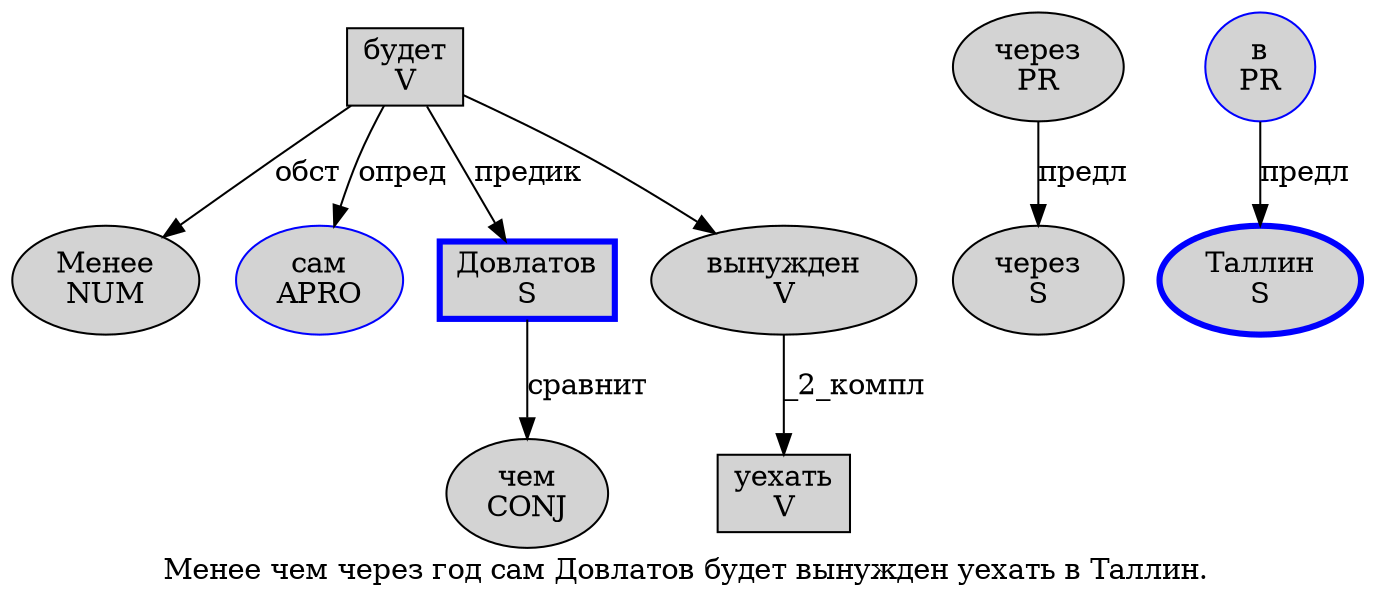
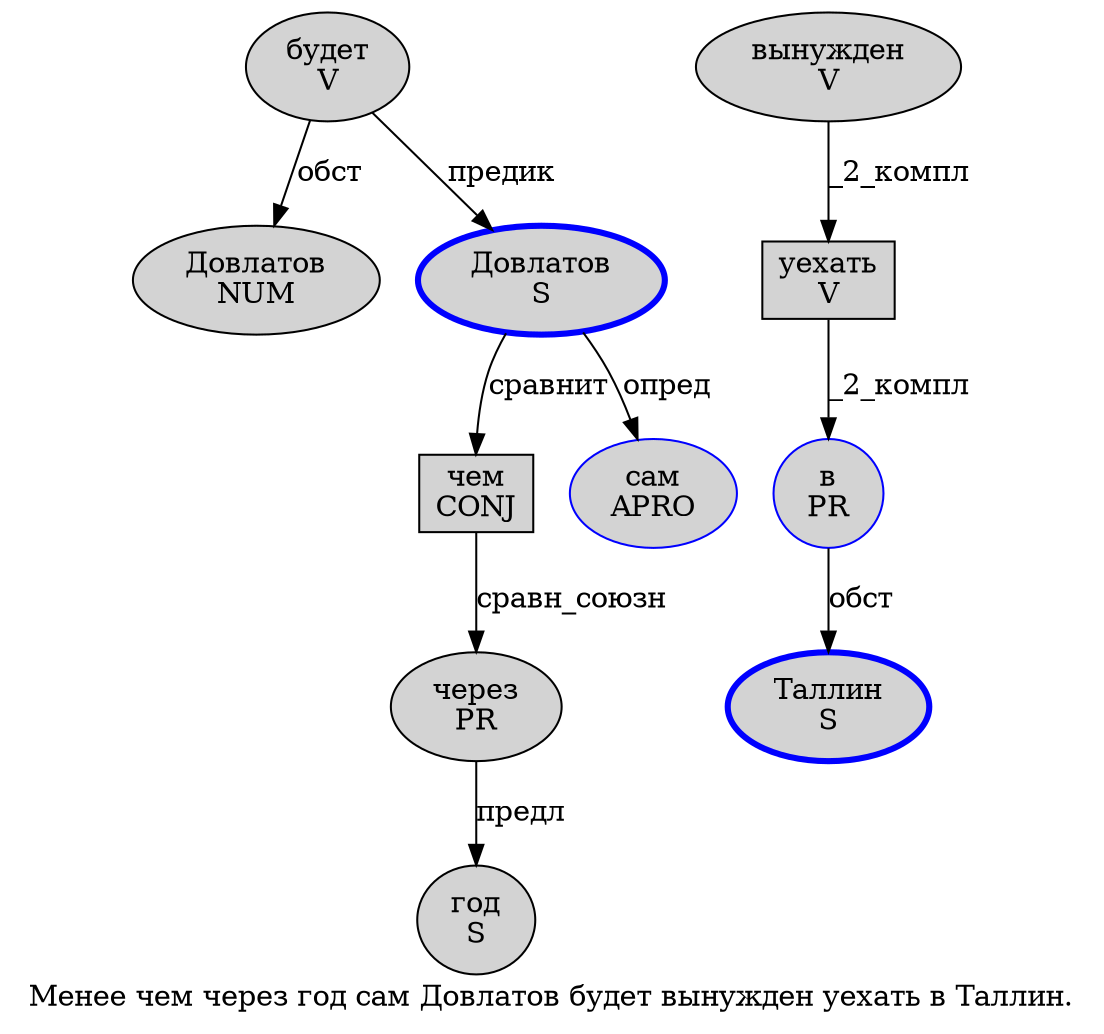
node "будет V": shape box -> ellipse
edge "будет V" -> "вынужден V": removed
edge "будет V" -> "сам APRO": now "Довлатов S" -> "сам APRO"
edge "в PR" -> "Таллин S": label "предл" -> "обст"
node "Менее NUM": label "Менее NUM" -> "Довлатов NUM"
node "Довлатов S": shape box -> ellipse
node "через S": label "через S" -> "год S"
edge "уехать V" -> "в PR": added, label "_2_компл"
node "чем CONJ": shape ellipse -> box
edge "чем CONJ" -> "через PR": added, label "сравн_союзн"
